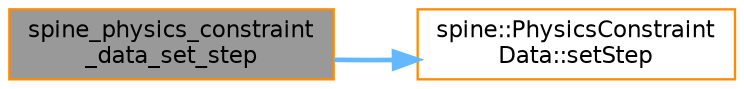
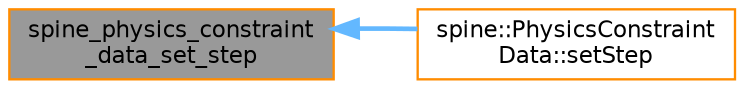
edge "spine_physics_constraint _data_set_step" -> "spine::PhysicsConstraint Data::setStep": reversed
